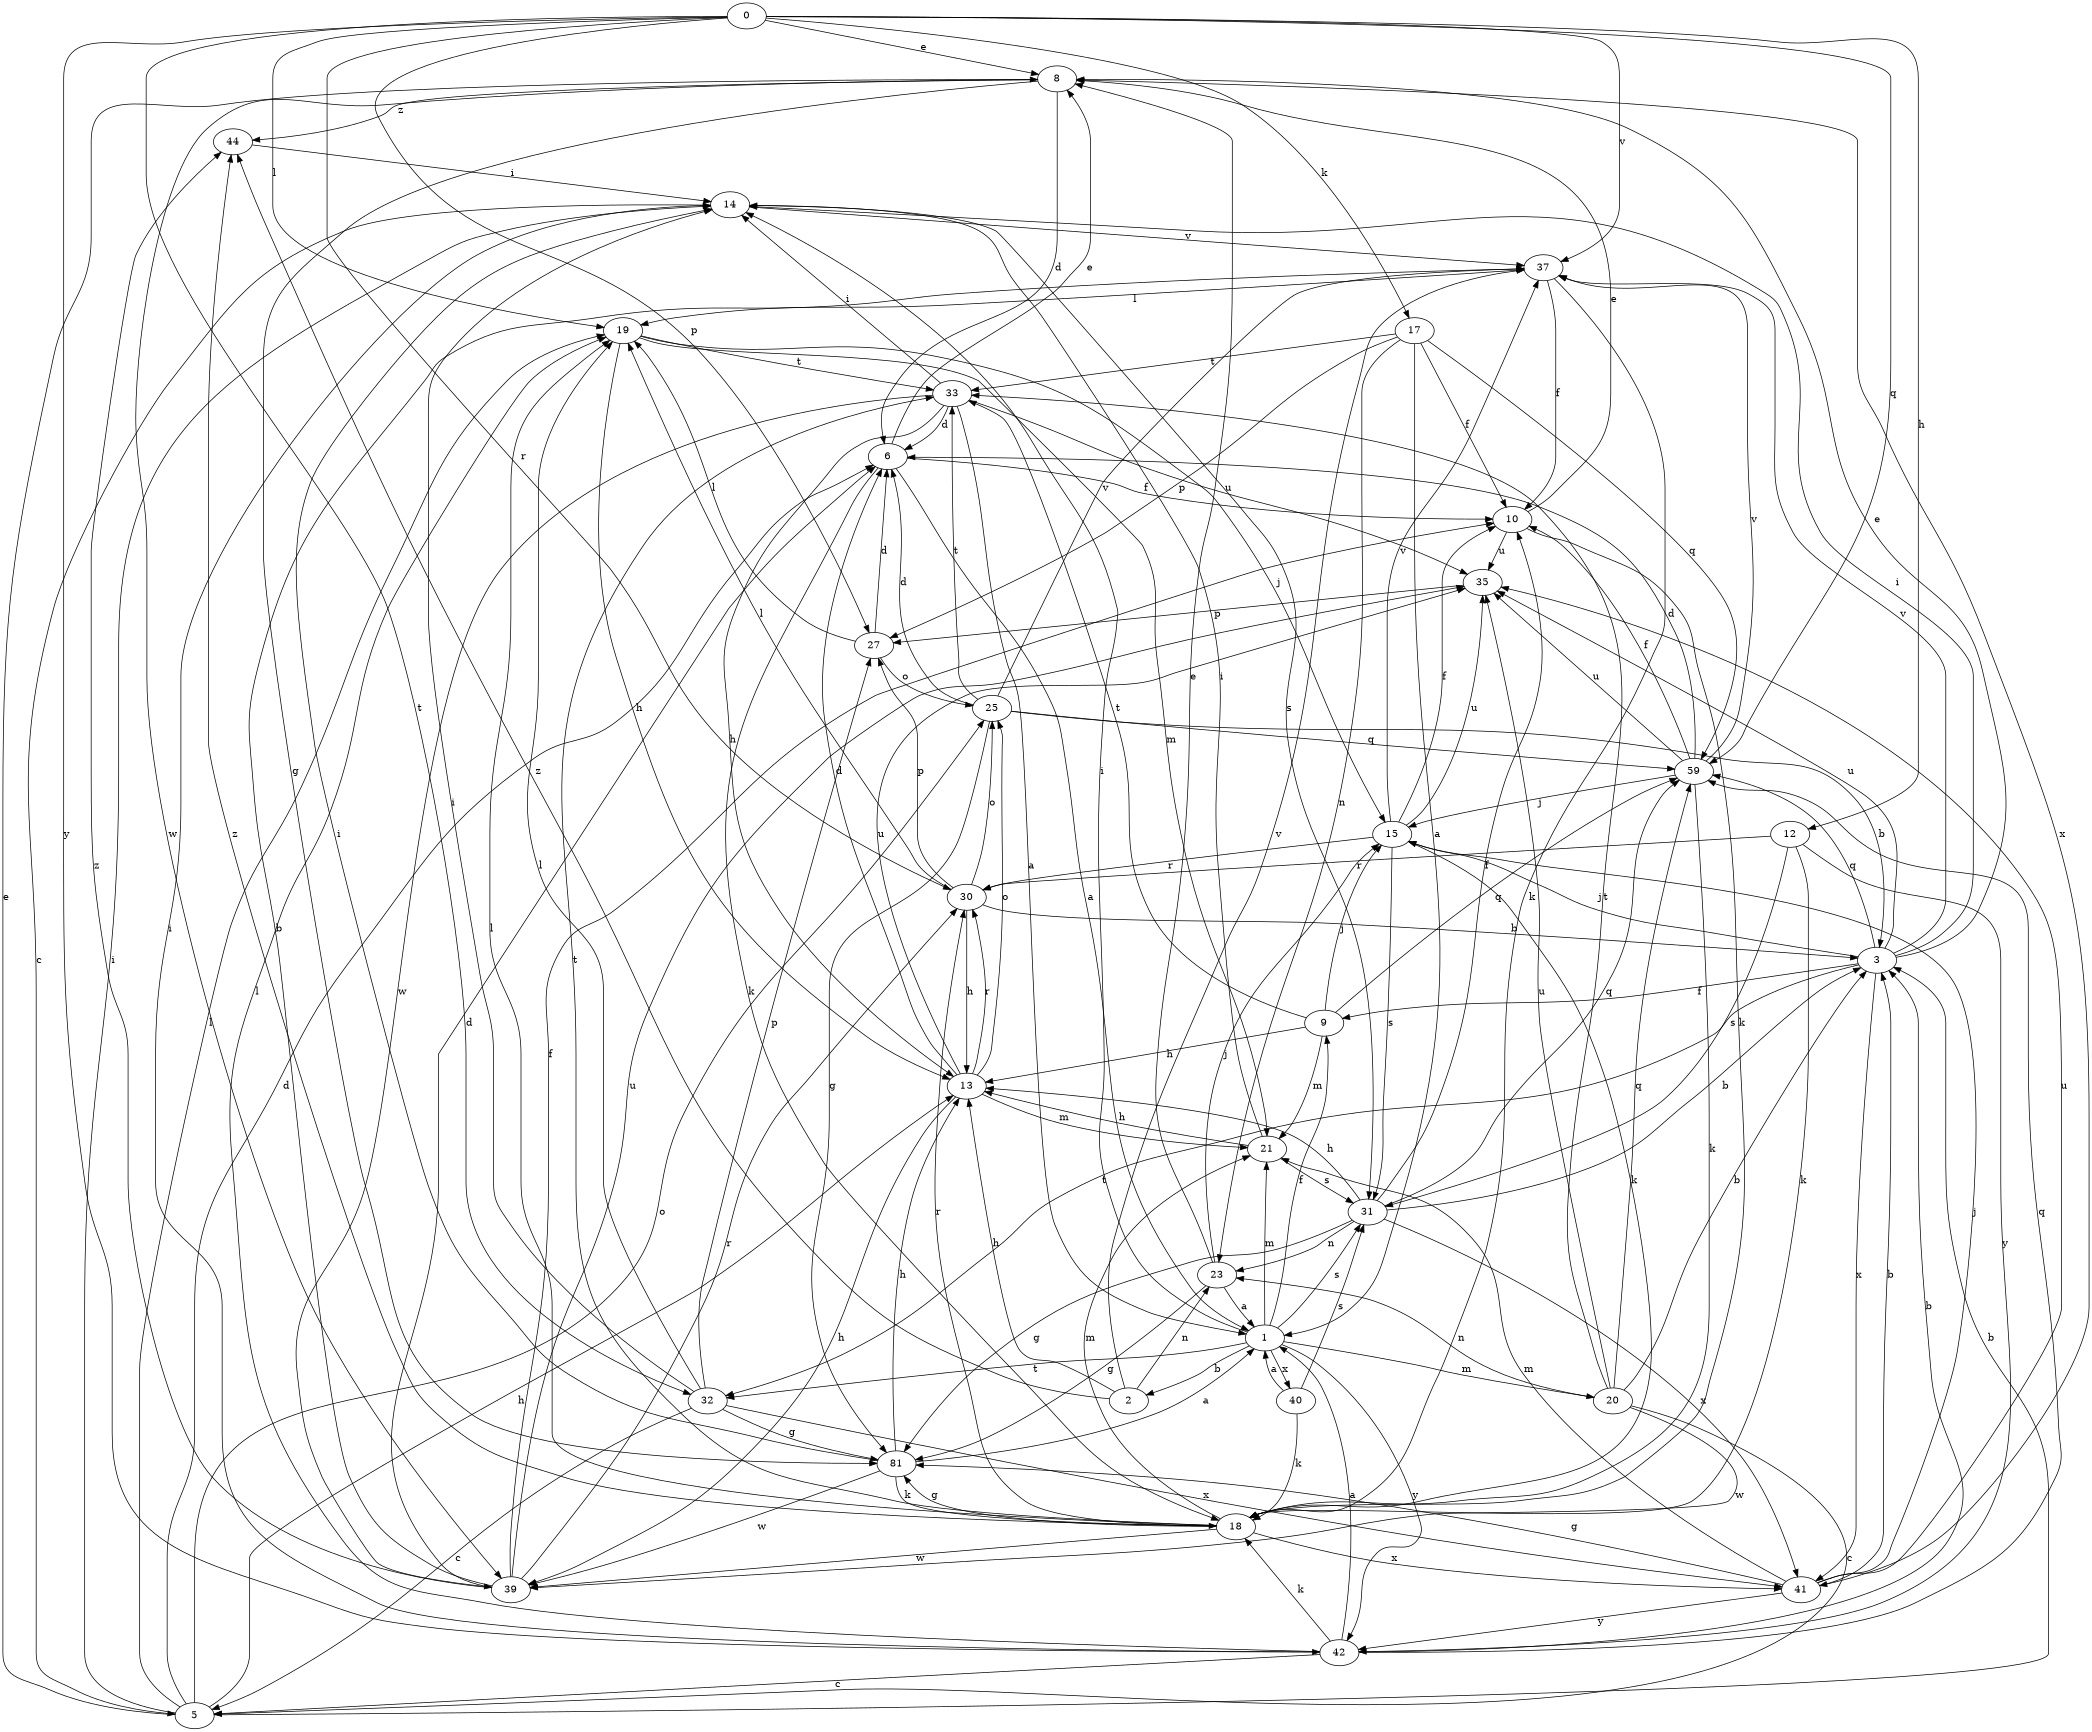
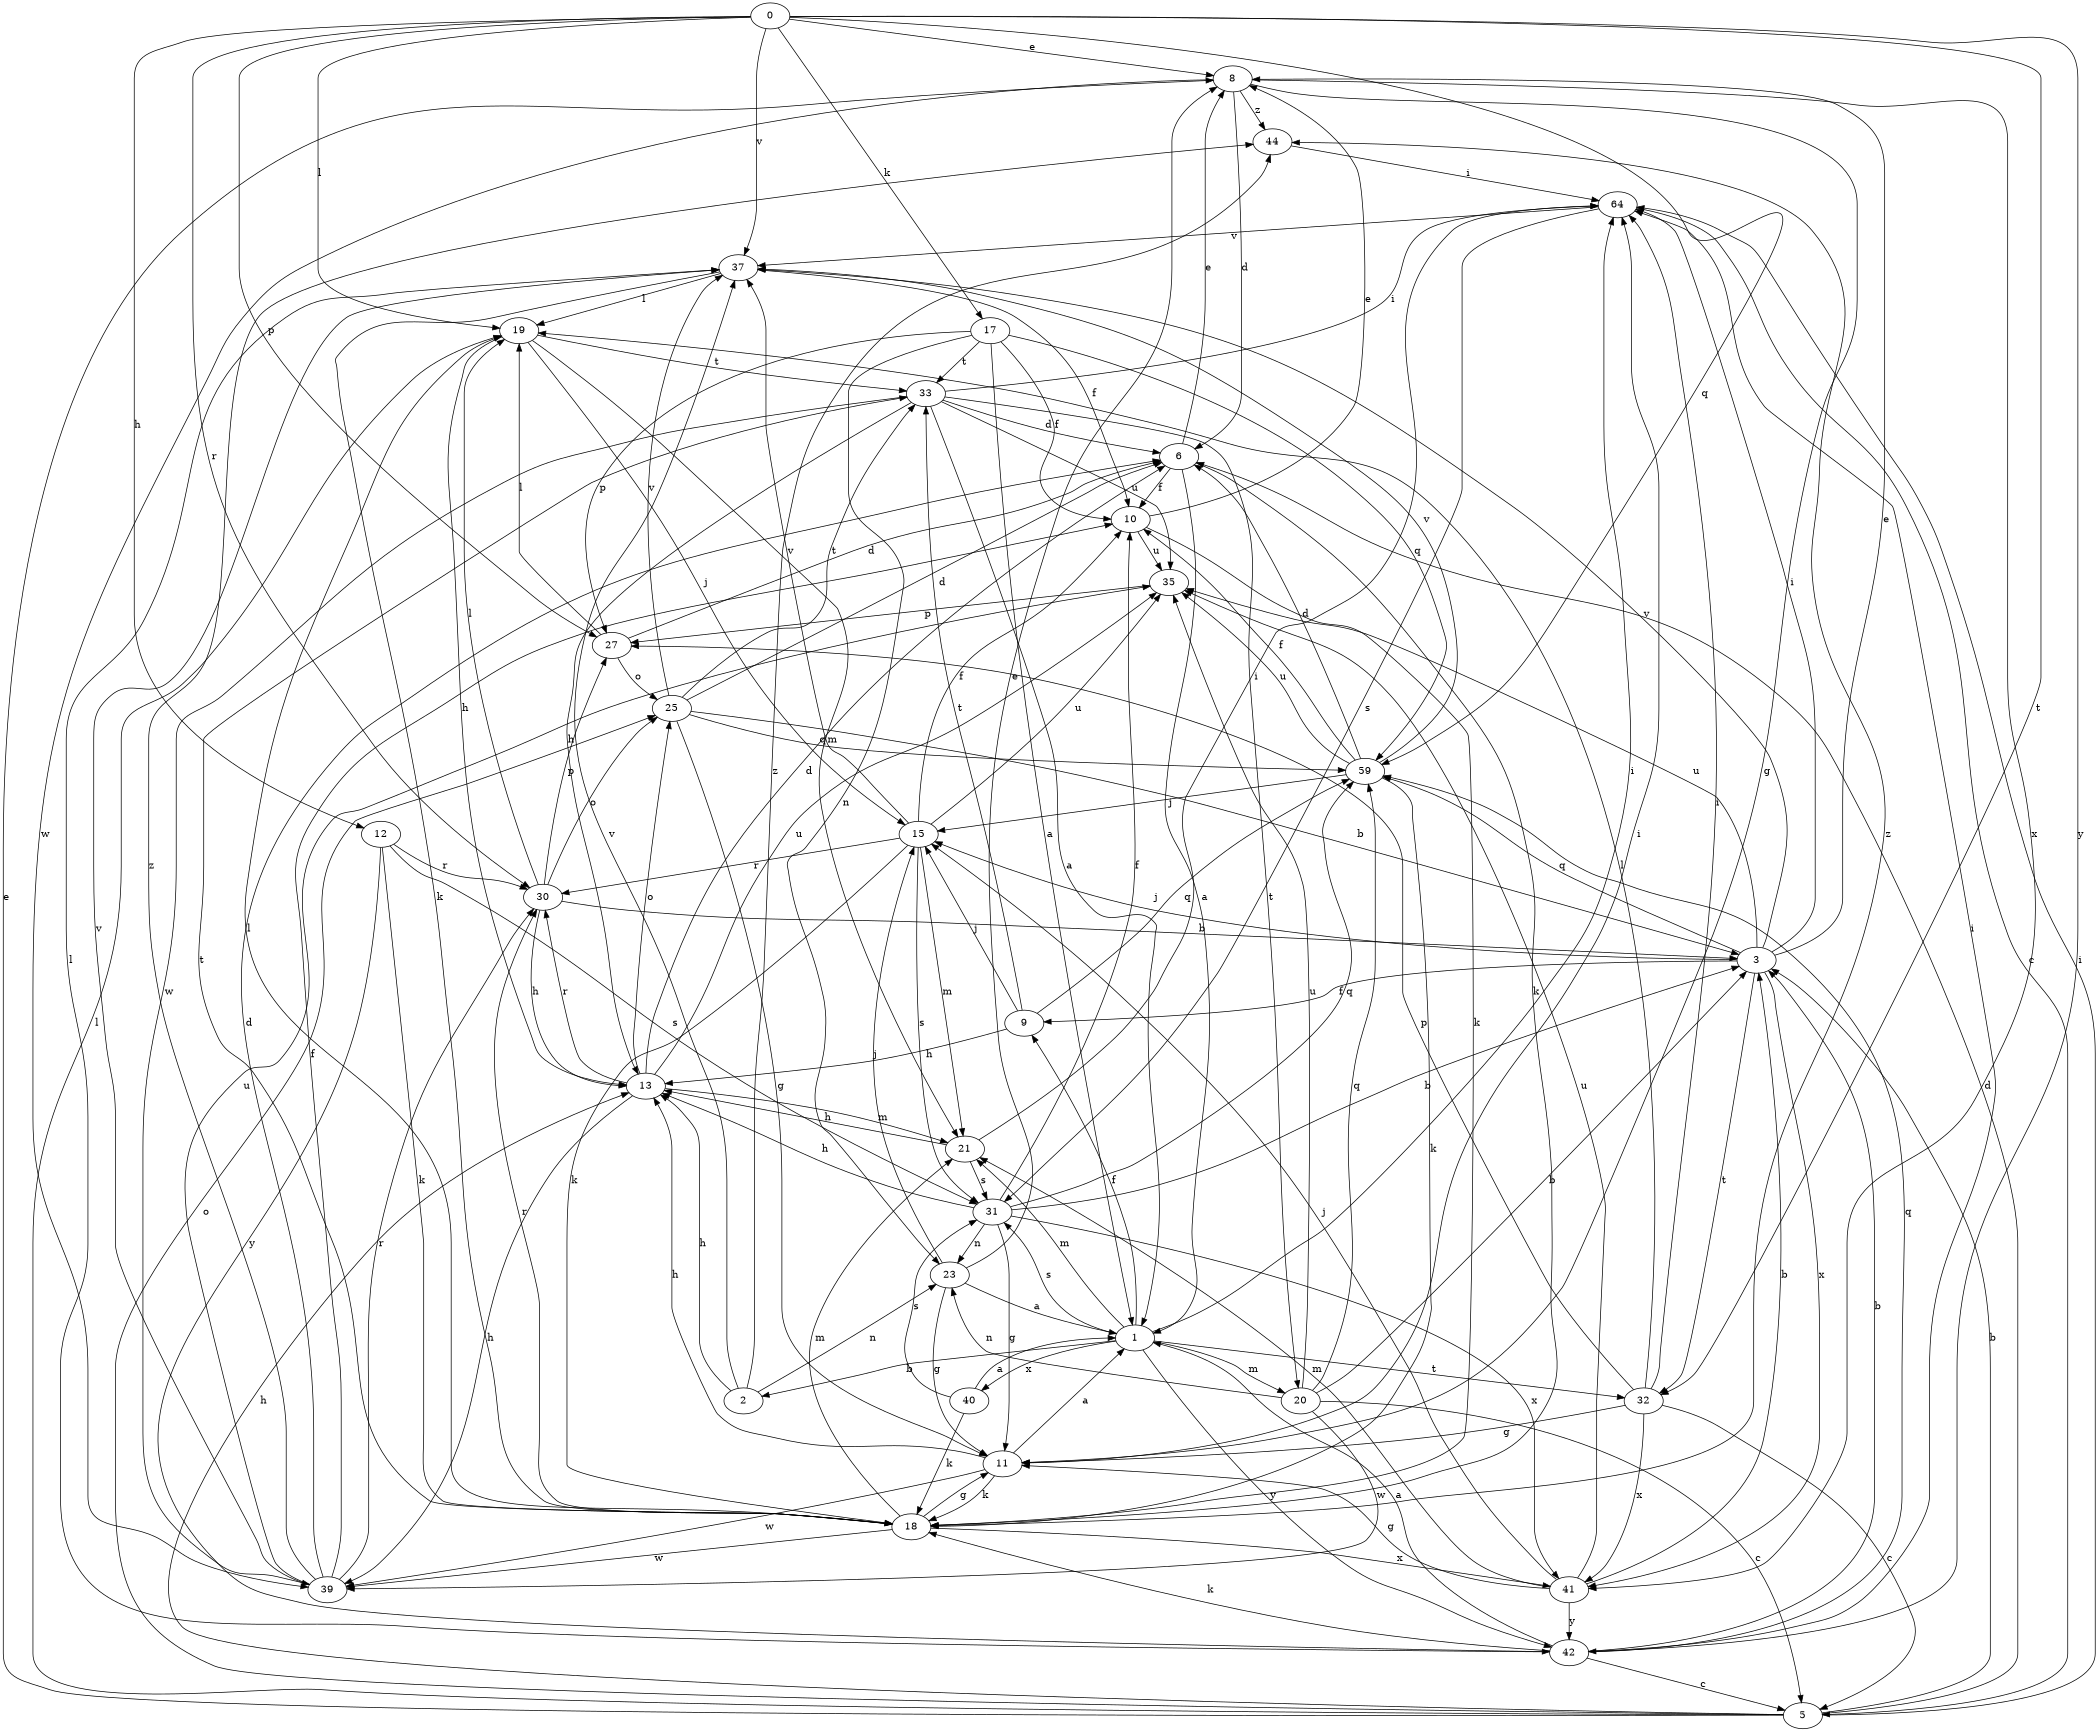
node "14": label "14" -> "64"
edge "20" -> "33": reversed
edge "39" -> "37": label "b" -> "v"
edge "9" -> "21": now "15" -> "21"
edge "42" -> "19": now "42" -> "37"
node "81": label "81" -> "11"
